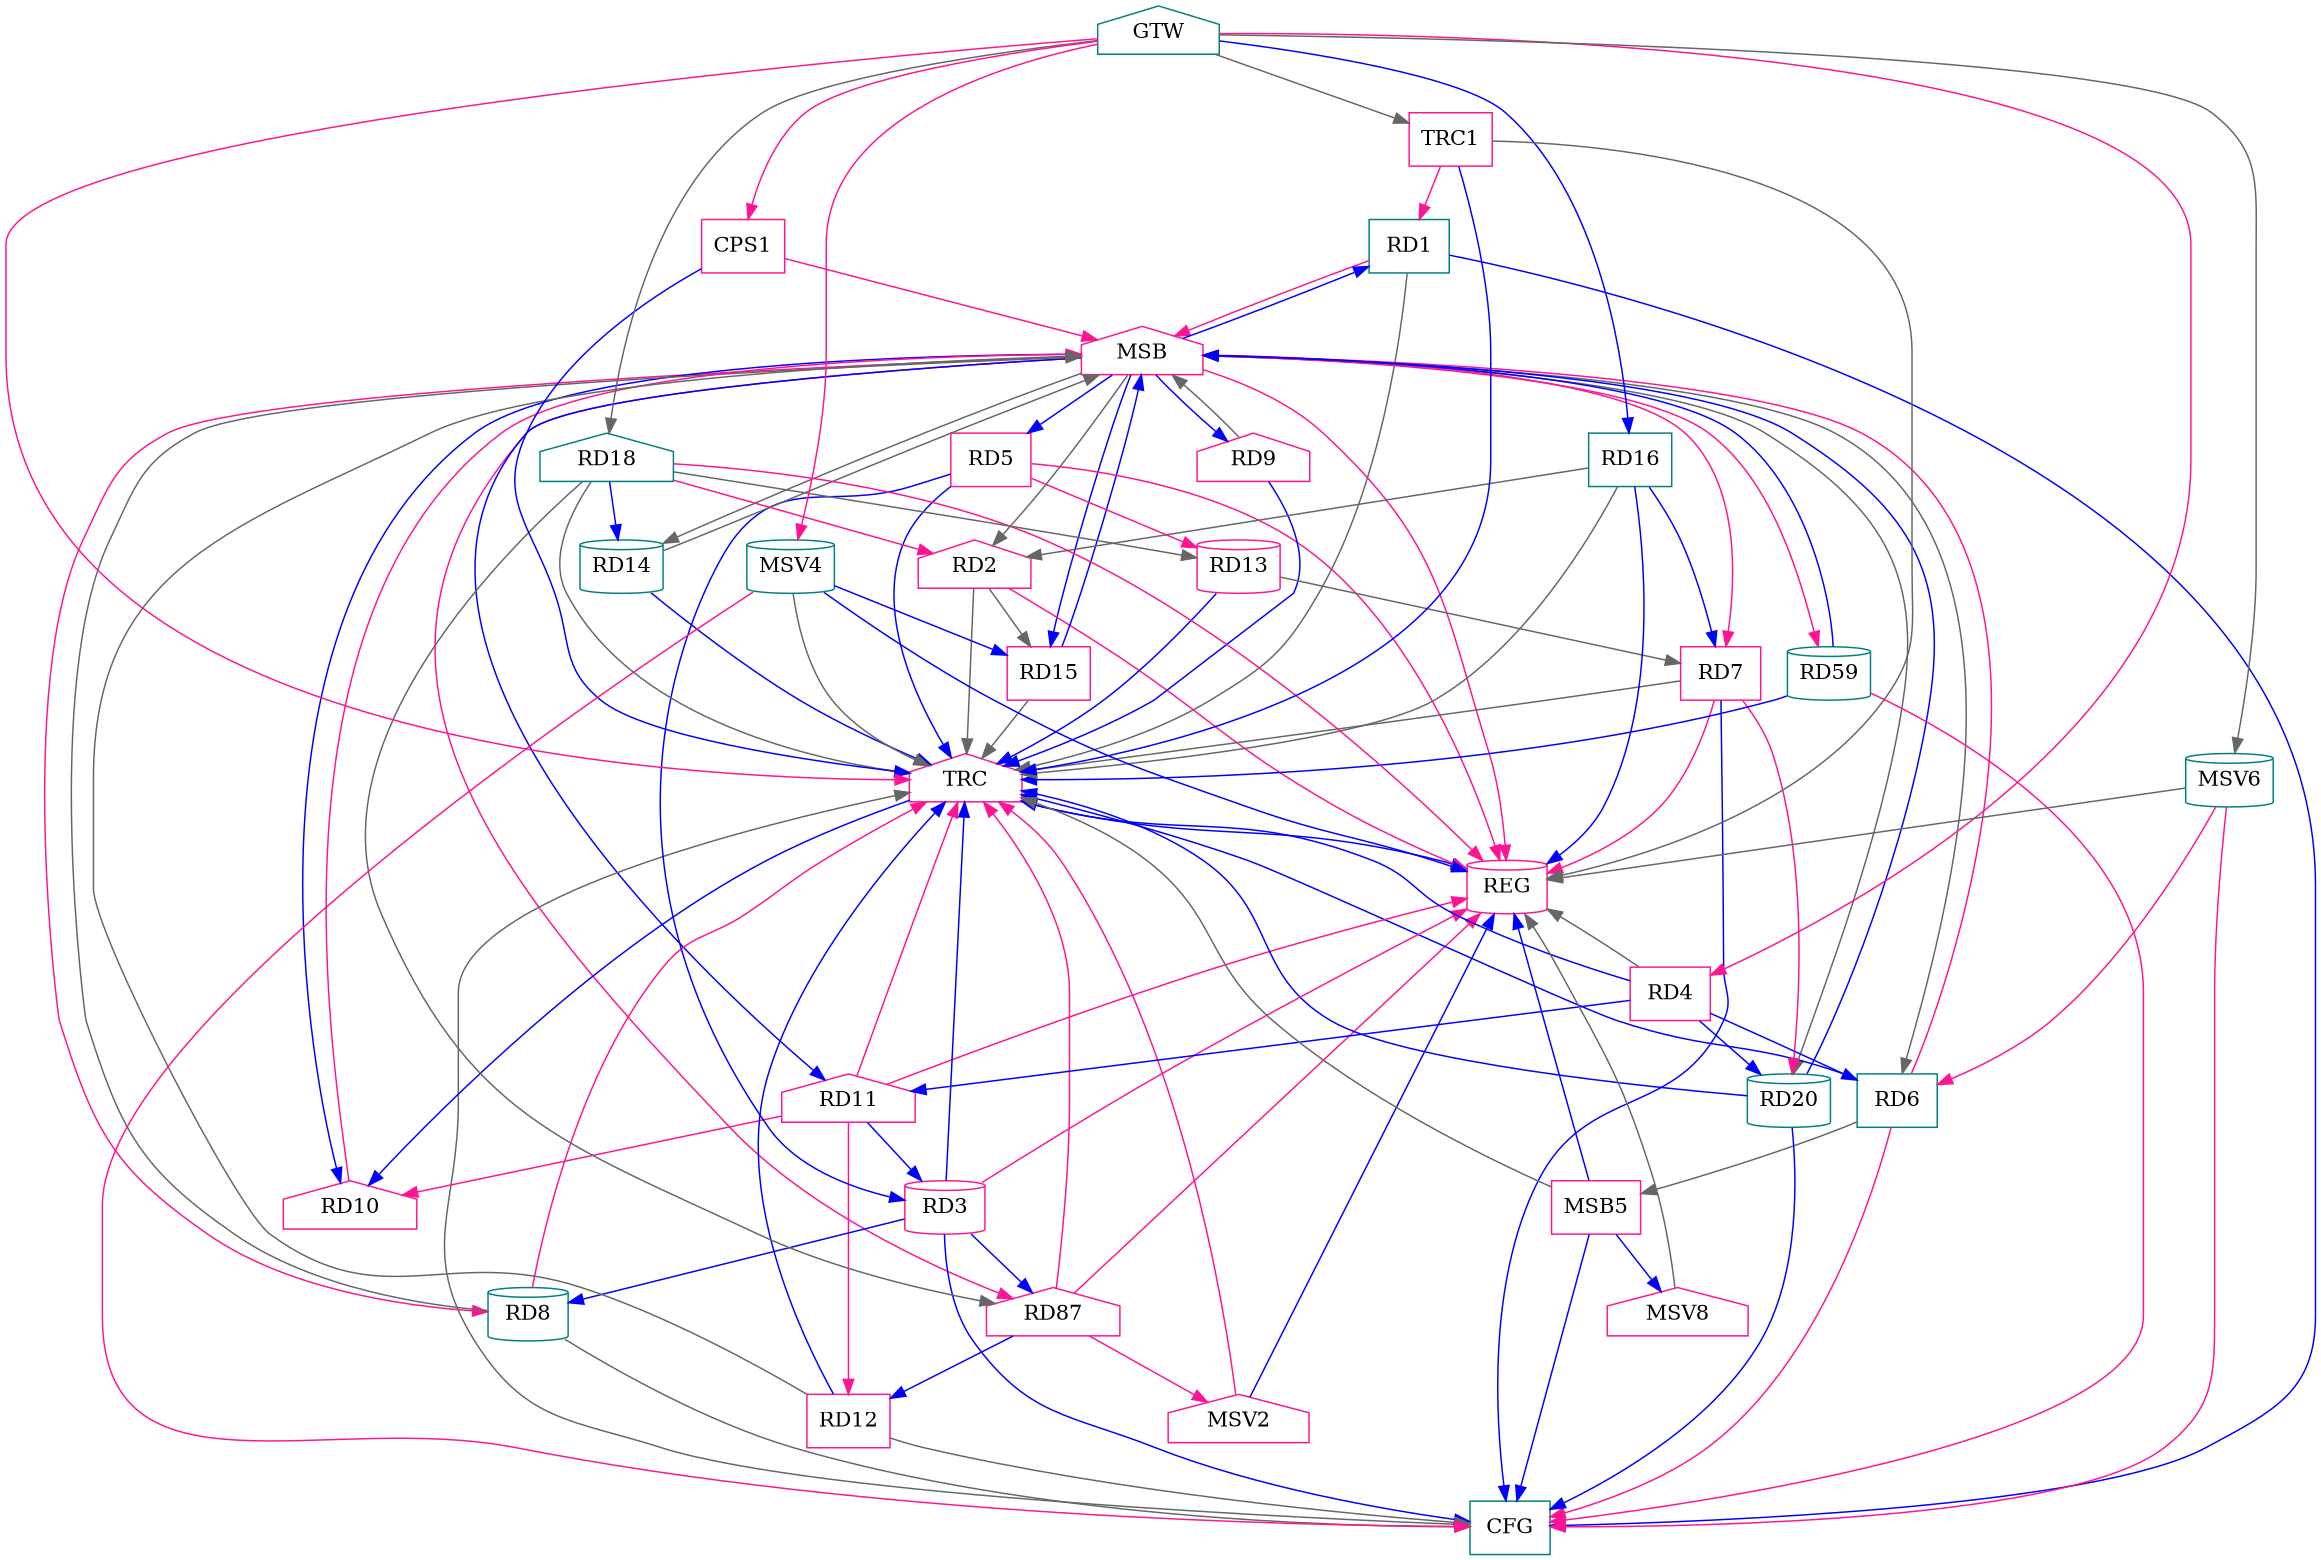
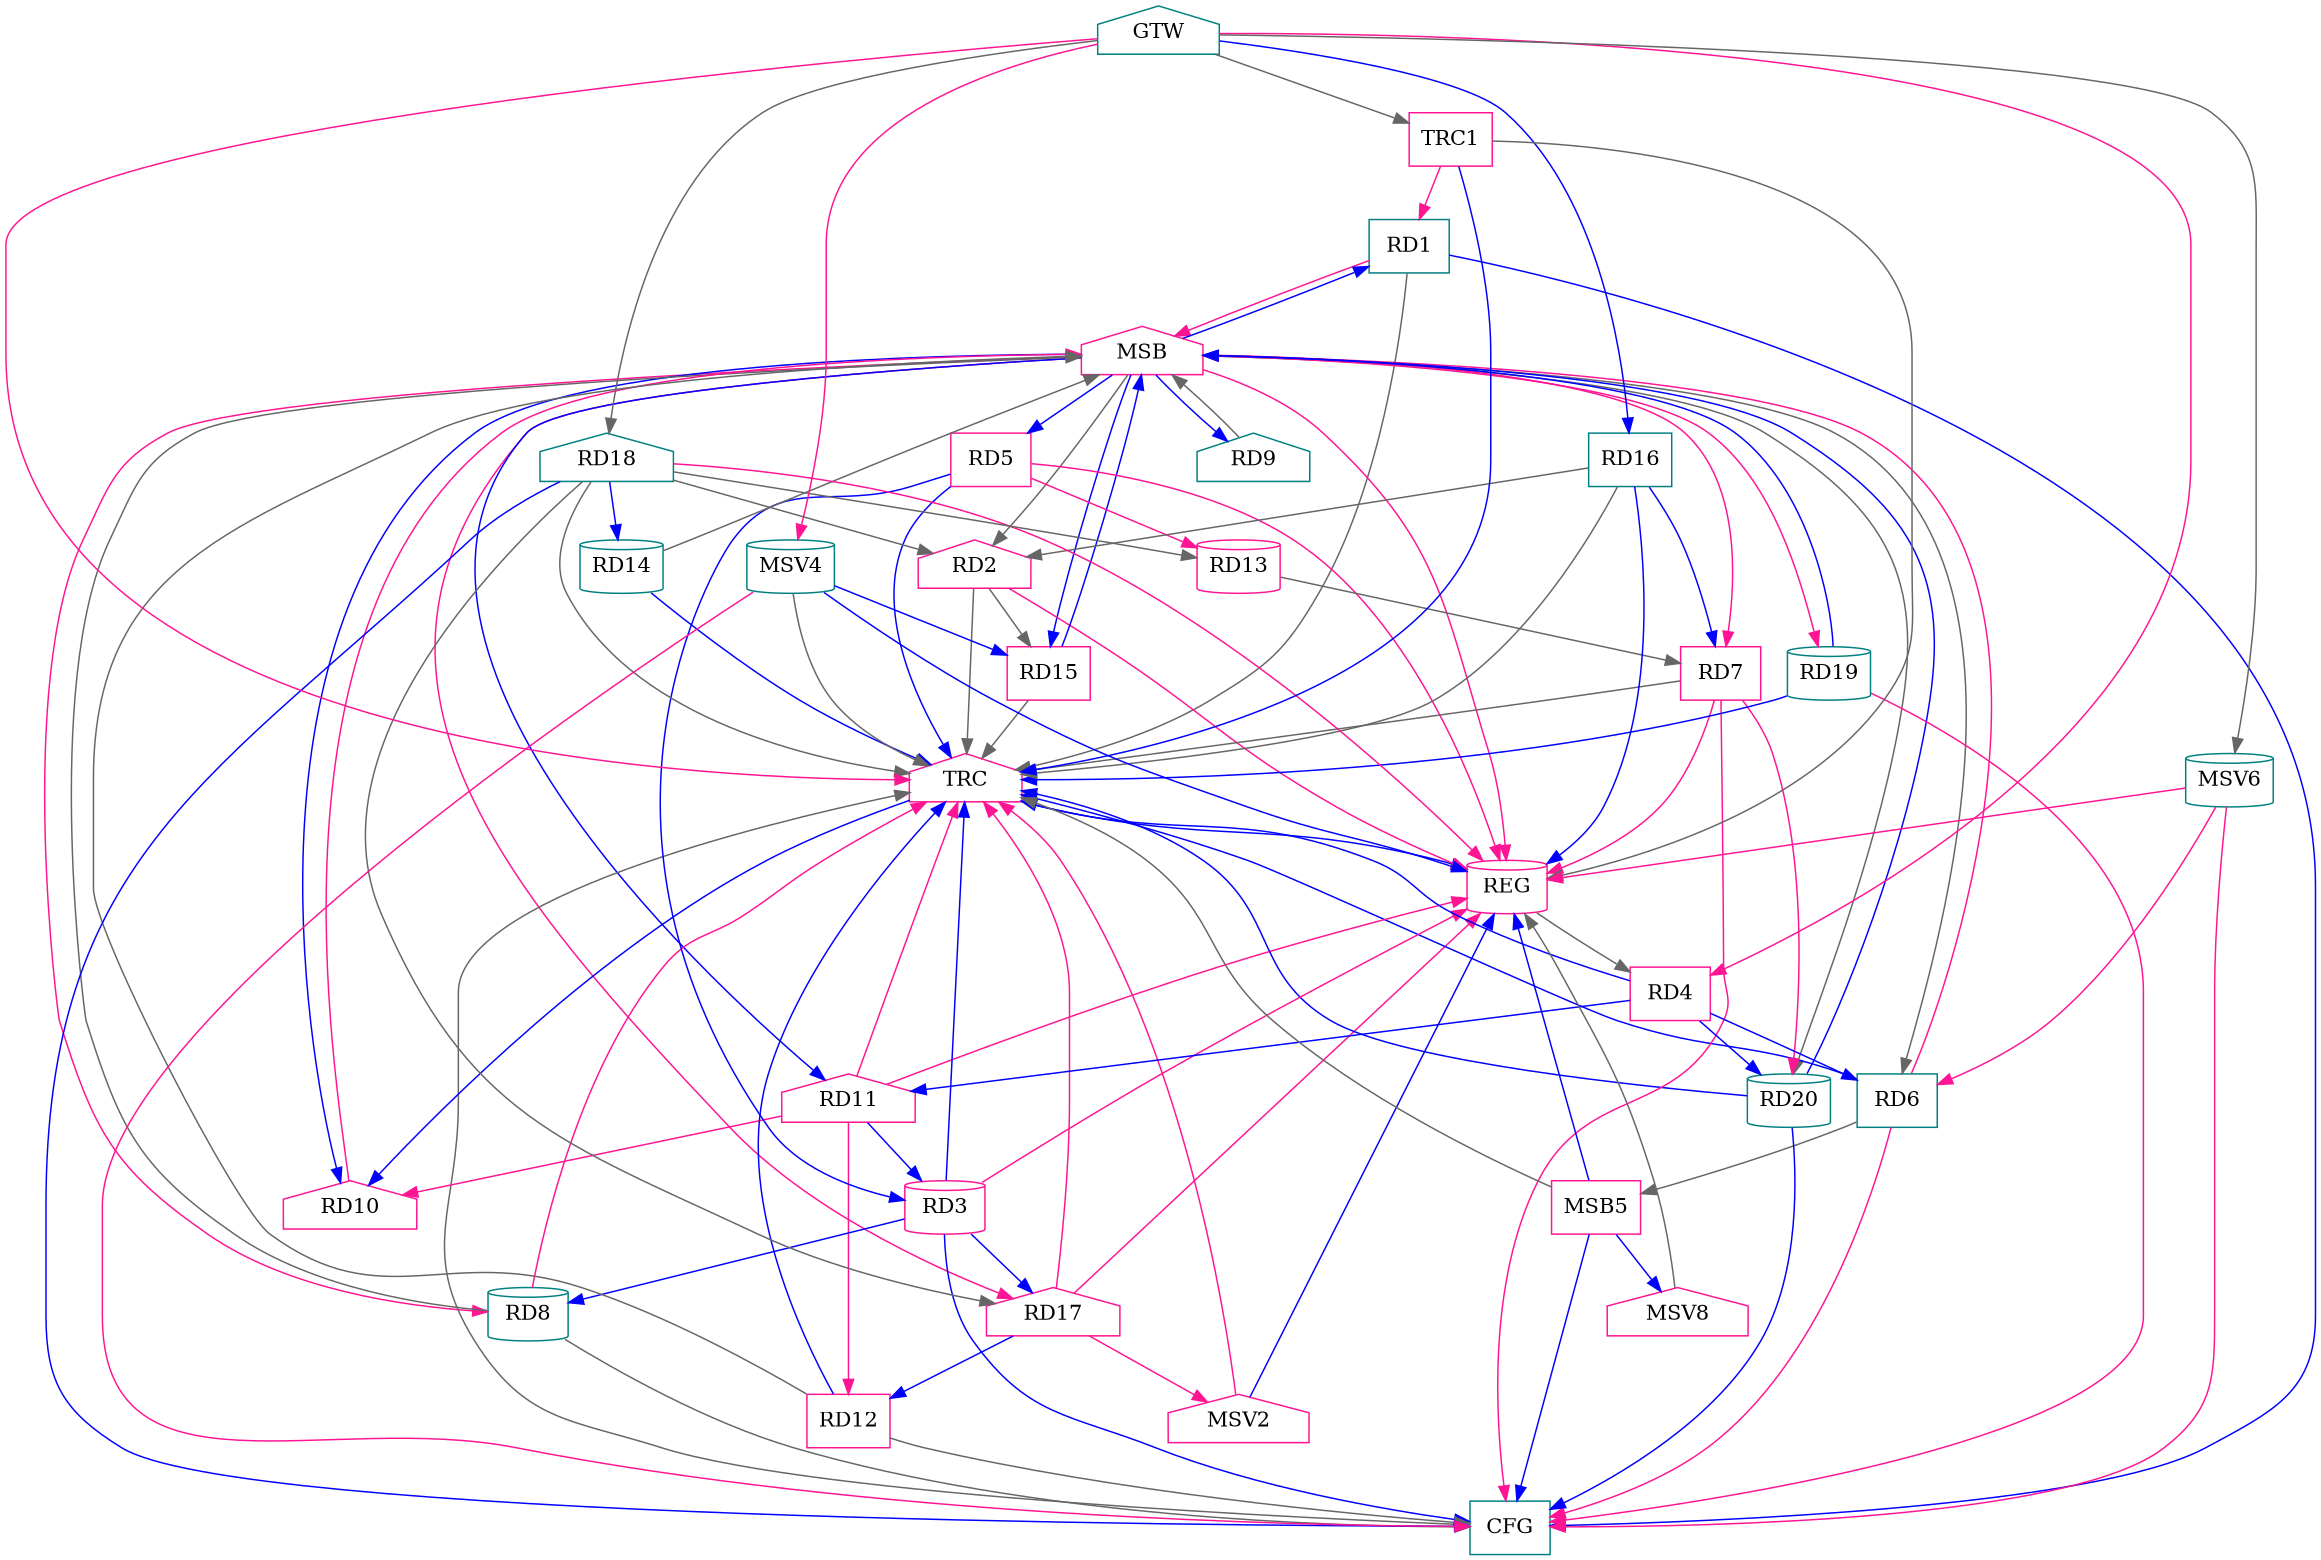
node "CPS1": removed
edge "MSB" -> "RD14": removed
node "RD9": color deeppink -> teal
edge "RD18" -> "RD2": color deeppink -> gray40
edge "RD9" -> "TRC": removed
node "RD59": label "RD59" -> "RD19"
edge "RD13" -> "TRC": removed
edge "MSV6" -> "REG": color gray40 -> deeppink
edge "RD4" -> "REG": reversed
edge "RD7" -> "CFG": color blue -> deeppink
node "RD87": label "RD87" -> "RD17"
edge "RD18" -> "CFG": added
